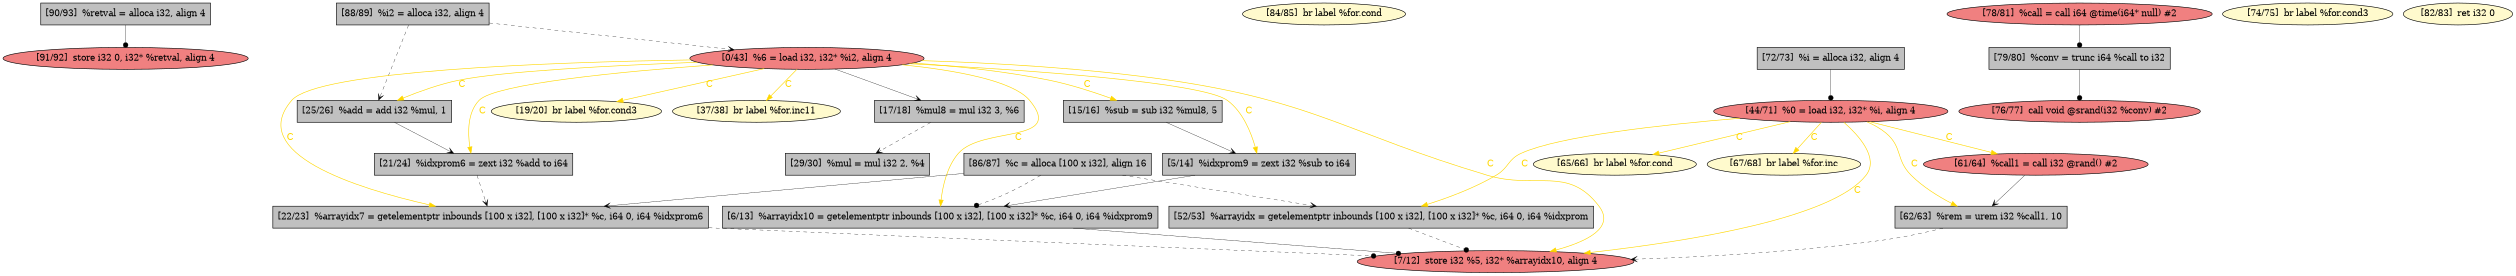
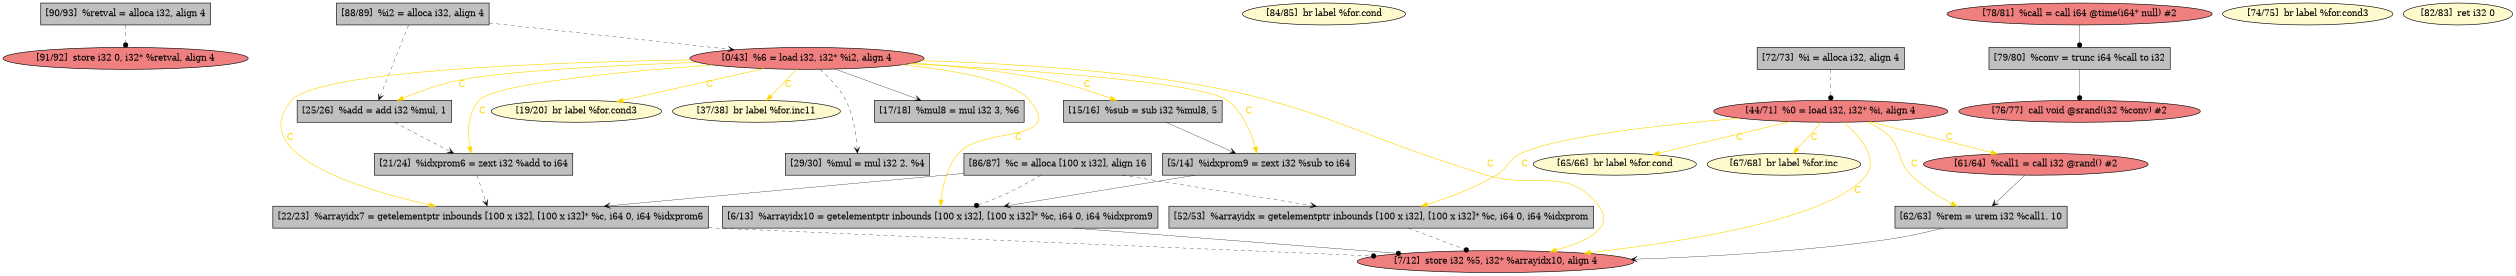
edge "[90/93]  %retval = alloca i32, align 4" -> "[91/92]  store i32 0, i32* %retval, align 4": style solid -> dashed
edge "[72/73]  %i = alloca i32, align 4" -> "[44/71]  %0 = load i32, i32* %i, align 4": style solid -> dashed
edge "[25/26]  %add = add i32 %mul, 1" -> "[21/24]  %idxprom6 = zext i32 %add to i64": style solid -> dashed
edge "[17/18]  %mul8 = mul i32 3, %6" -> "[29/30]  %mul = mul i32 2, %4": now "[0/43]  %6 = load i32, i32* %i2, align 4" -> "[29/30]  %mul = mul i32 2, %4"
edge "[62/63]  %rem = urem i32 %call1, 10" -> "[7/12]  store i32 %5, i32* %arrayidx10, align 4": style dashed -> solid
